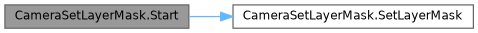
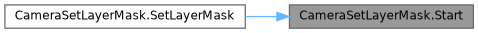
edge "CameraSetLayerMask.Start" -> "CameraSetLayerMask.SetLayerMask": reversed
